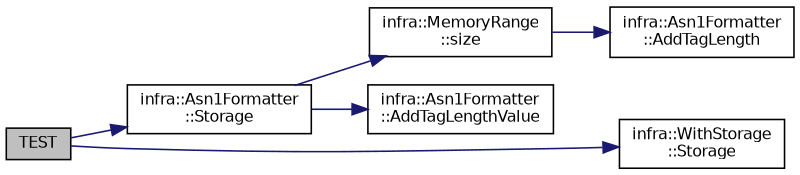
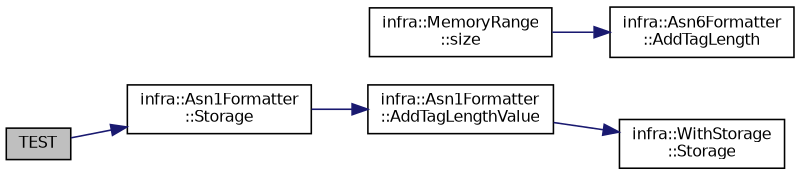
node "infra::Asn1Formatter ::AddTagLength": label "infra::Asn1Formatter ::AddTagLength" -> "infra::Asn6Formatter ::AddTagLength"
edge "infra::Asn1Formatter ::Storage" -> "infra::MemoryRange ::size": removed
edge "TEST" -> "infra::WithStorage ::Storage": now "infra::Asn1Formatter ::AddTagLengthValue" -> "infra::WithStorage ::Storage"
